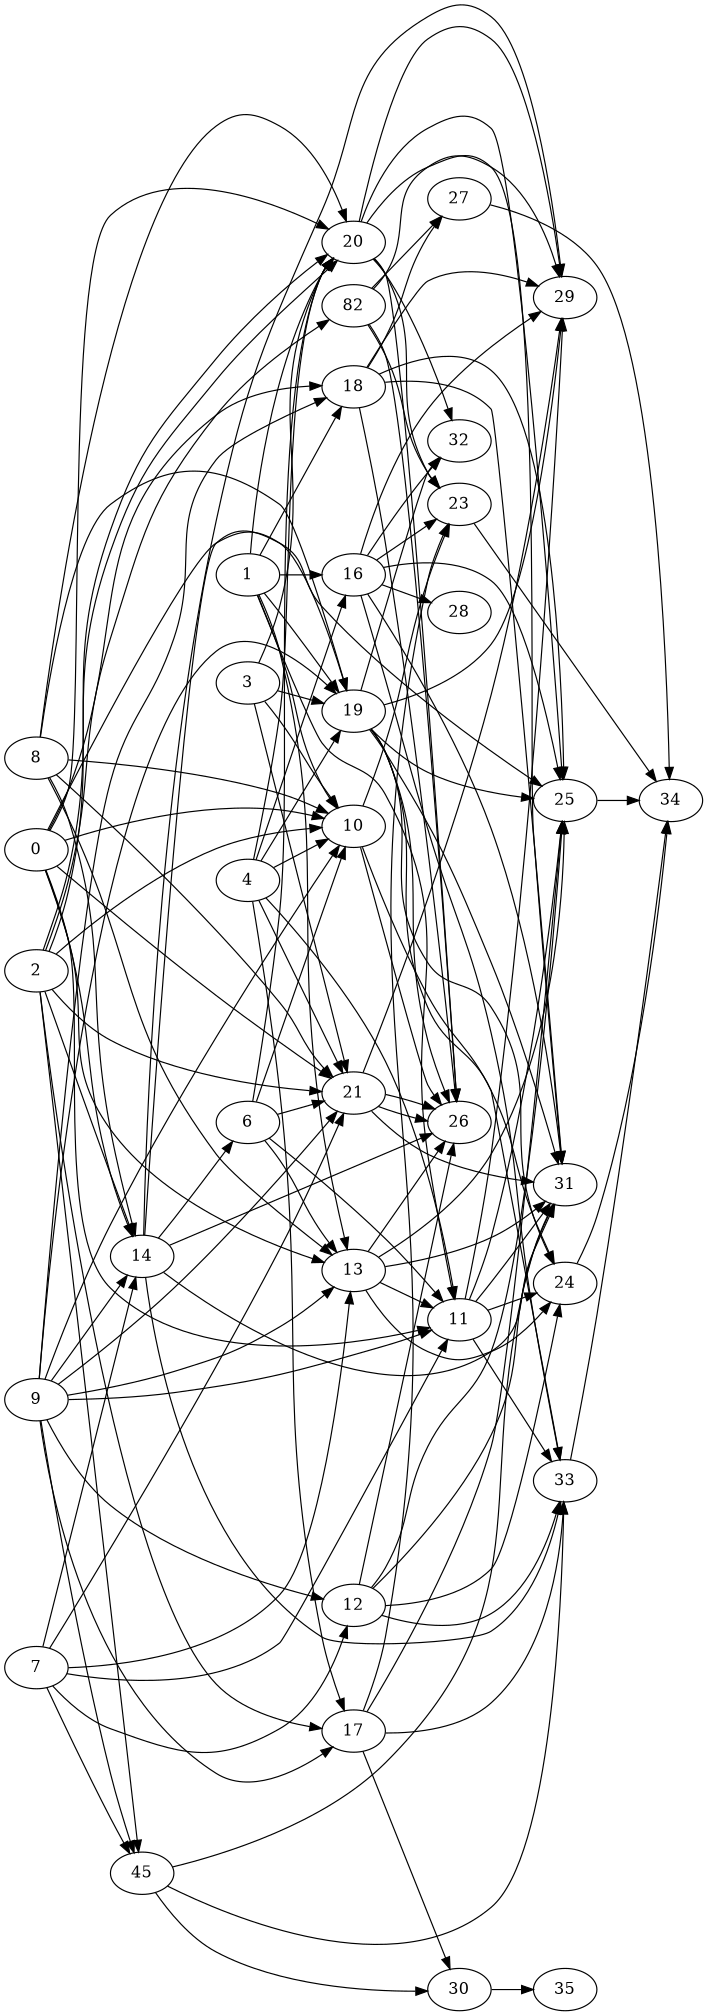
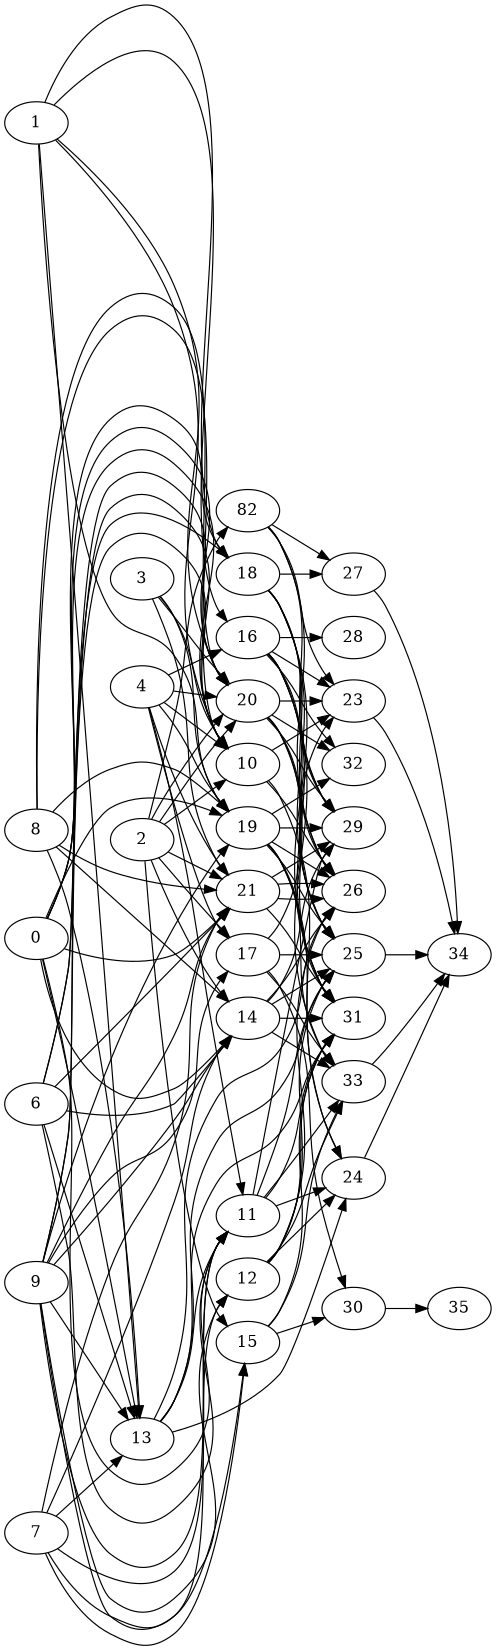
edge "1" -> "11": removed
edge "14" -> "6": reversed
node "45": label "45" -> "15"
